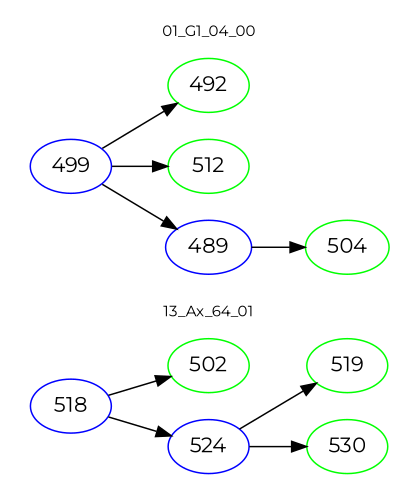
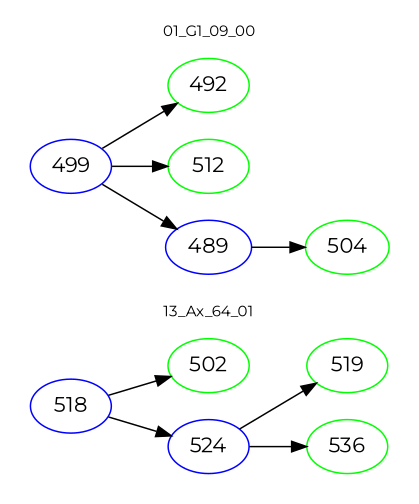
cluster "01_G1_04_00": label "01_G1_04_00" -> "01_G1_09_00"
node "530": label "530" -> "536"
